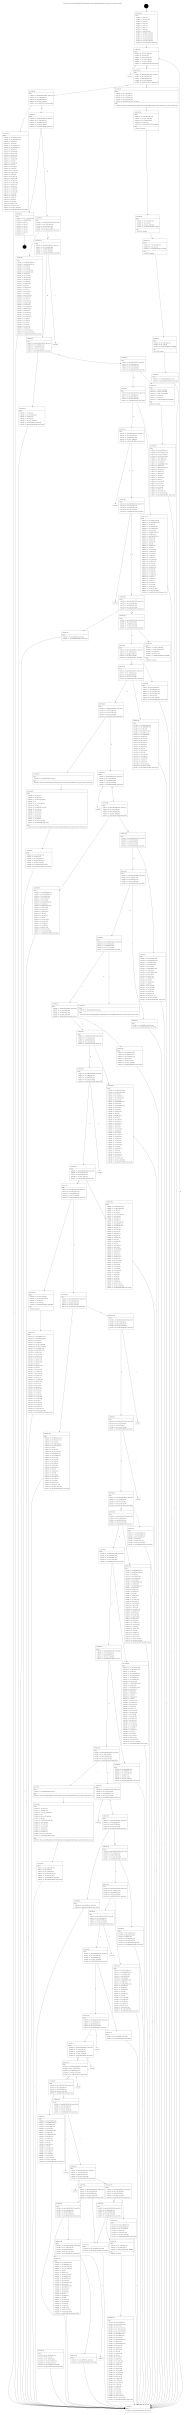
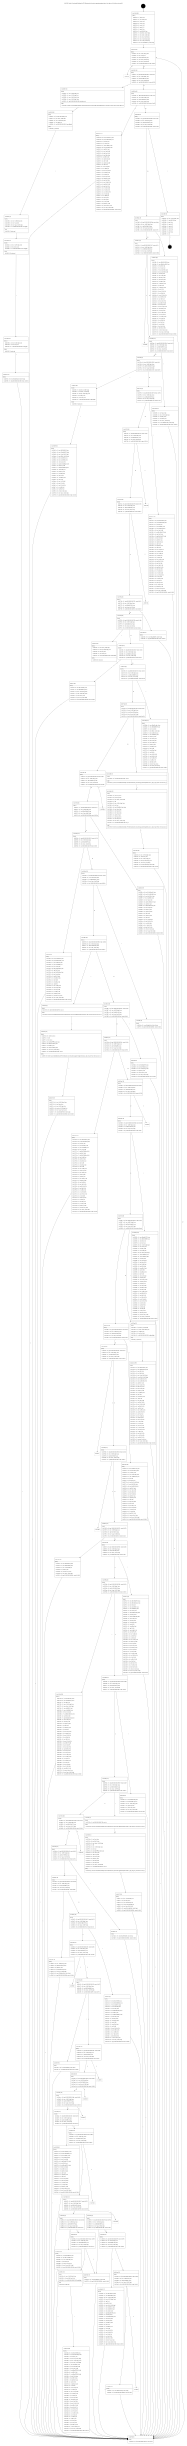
node "0x4021eb [40]": added
